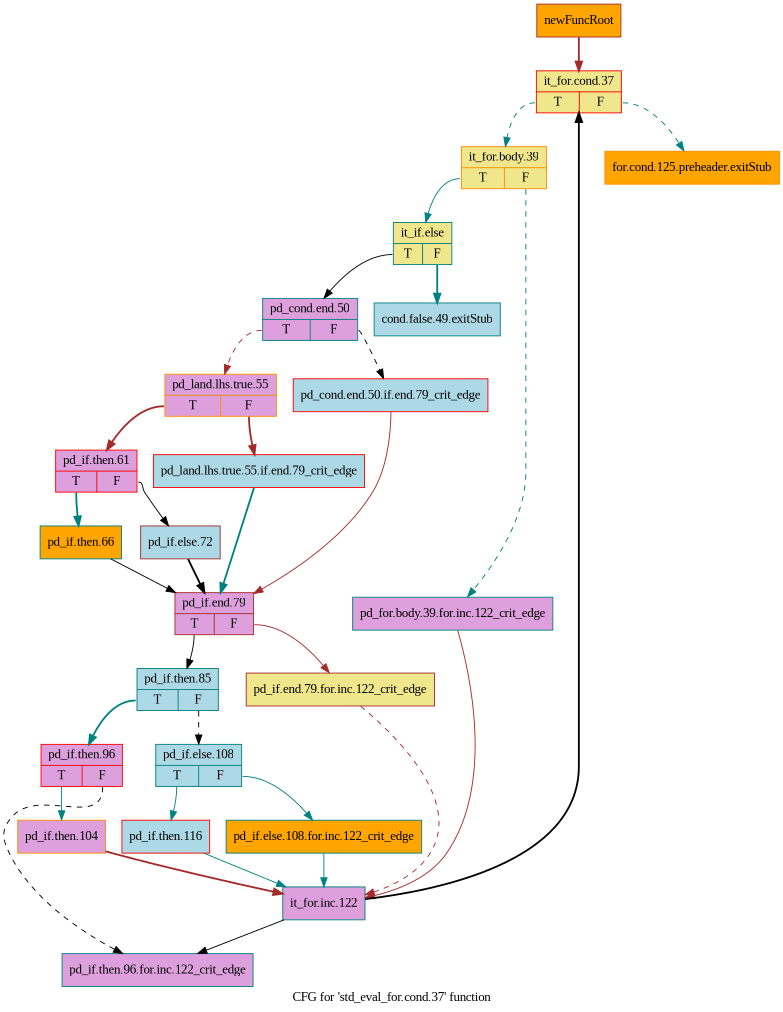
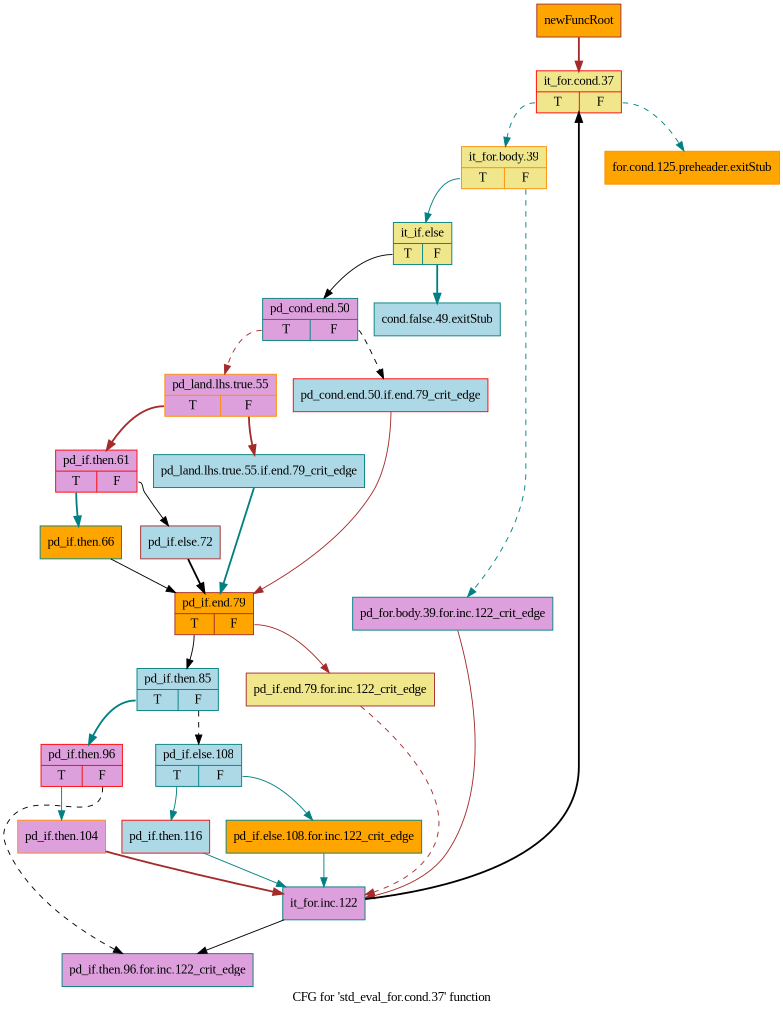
node "pd_land.lhs.true.55.if.end.79_crit_edge": color red -> teal
node "pd_if.end.79": fillcolor plum -> orange
